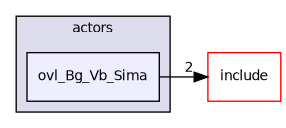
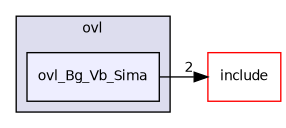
cluster "actors": label "actors" -> "ovl"
